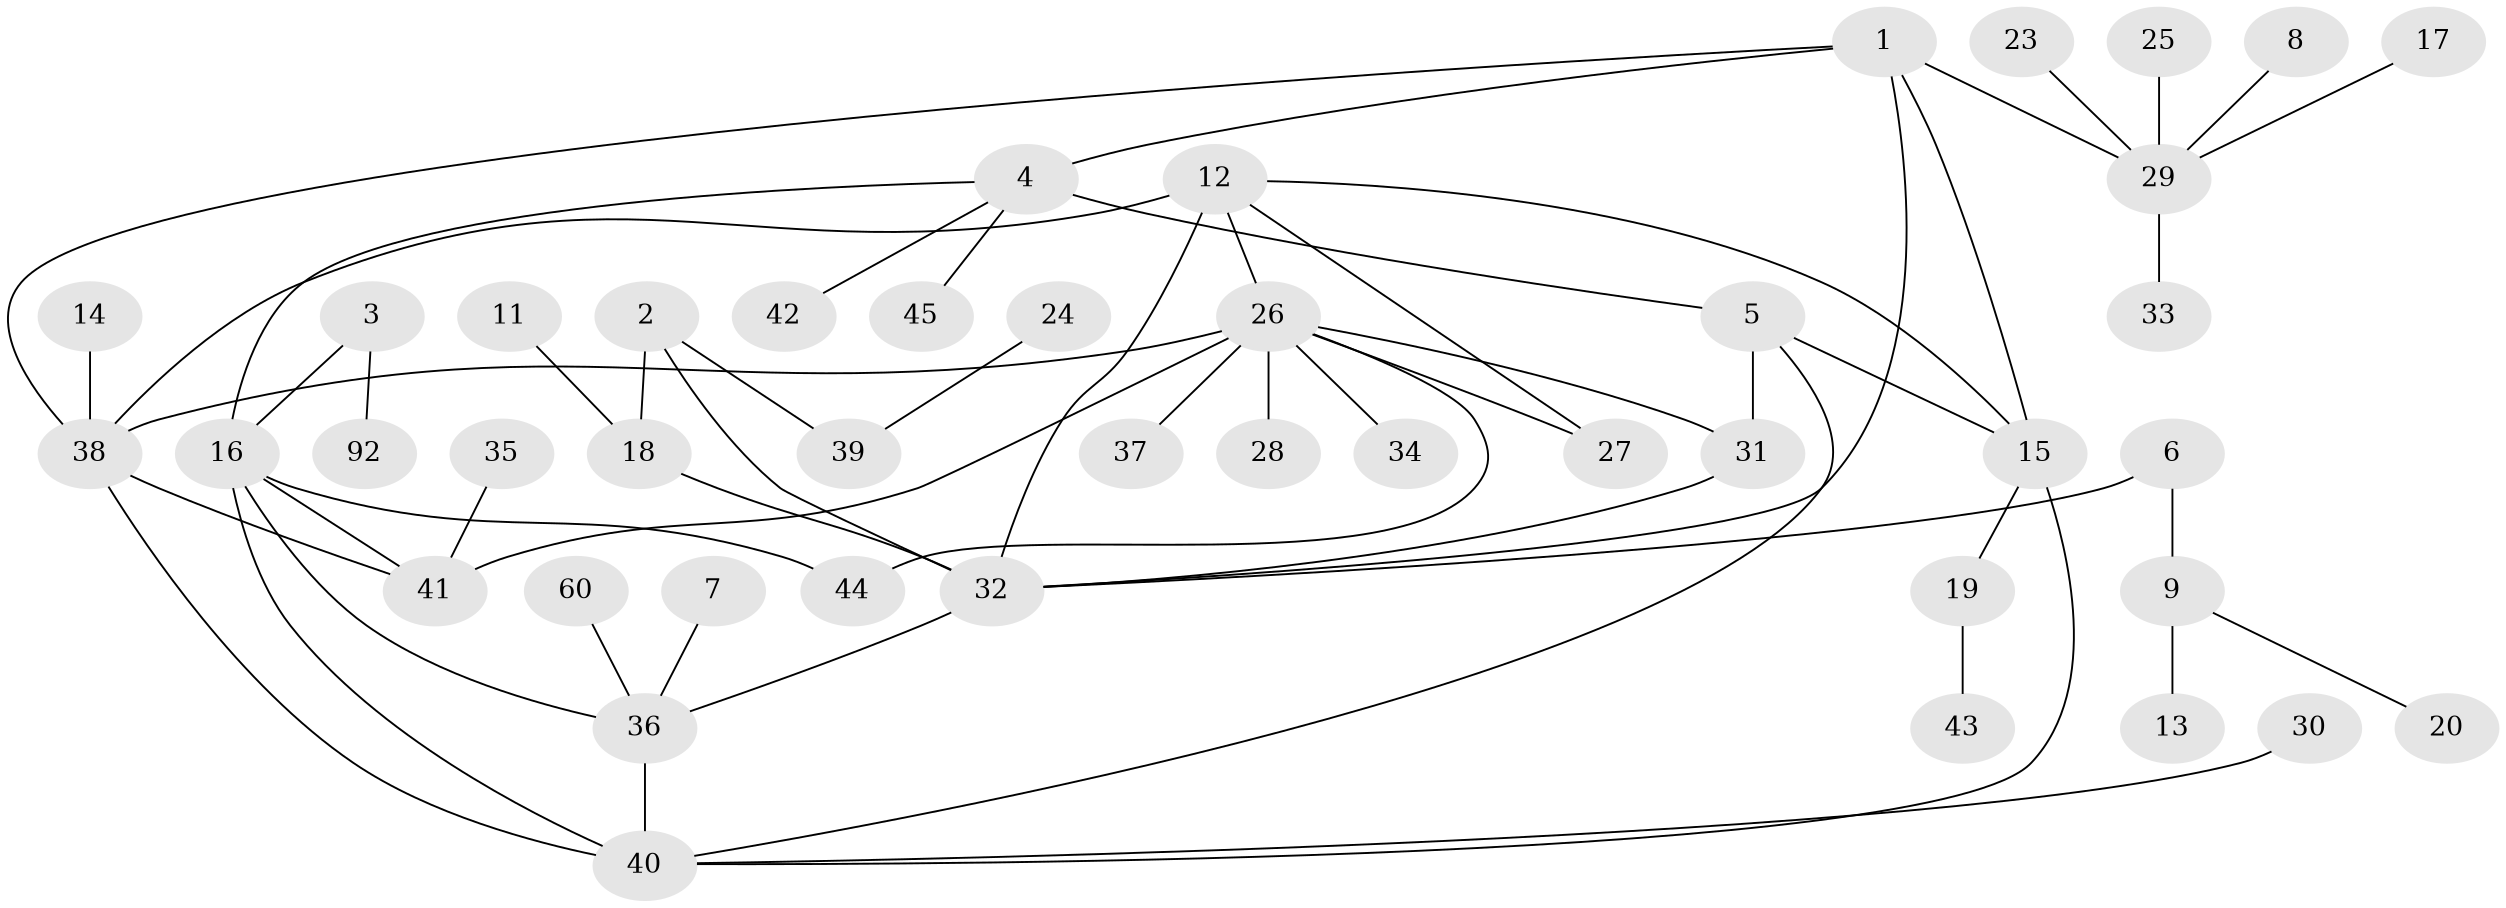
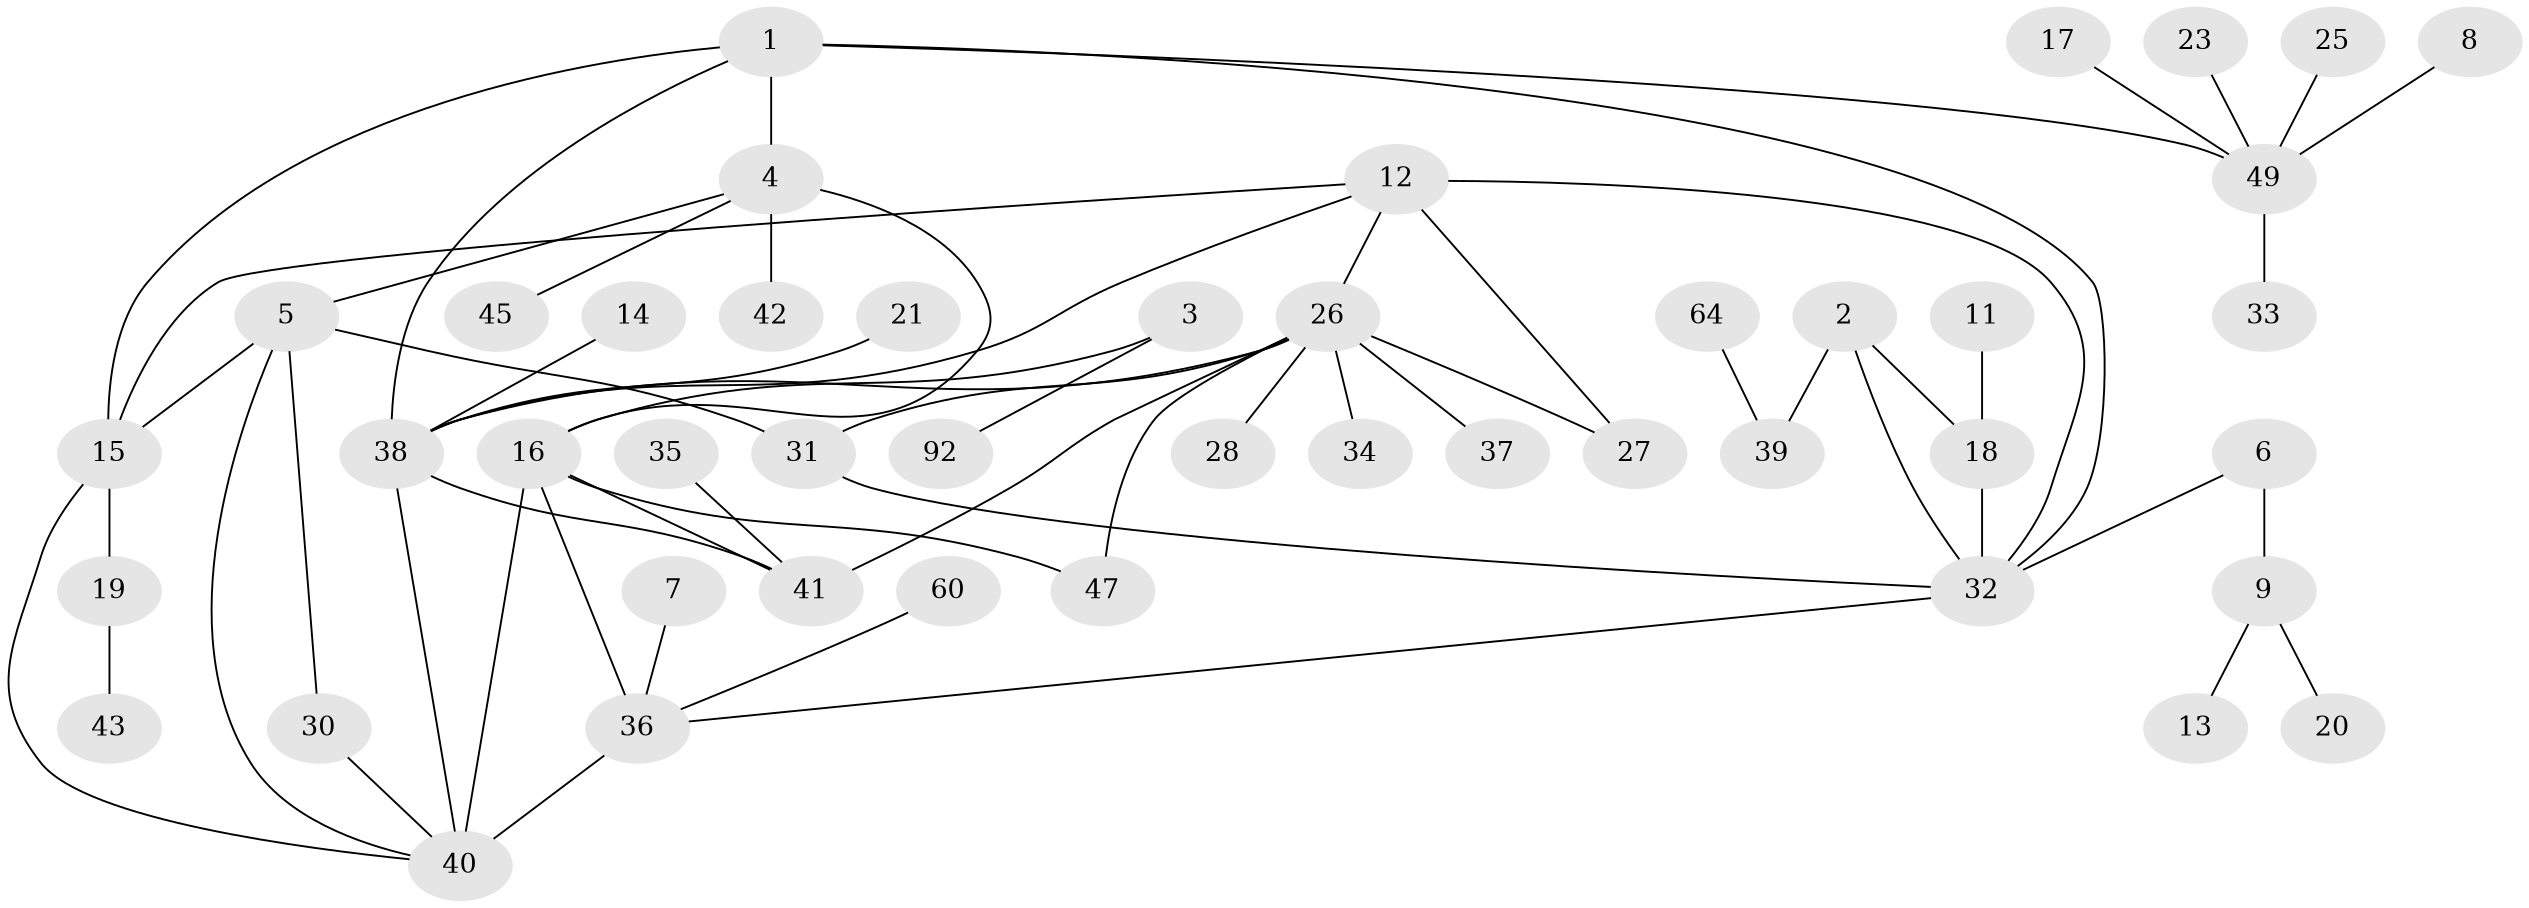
node "29": label "29" -> "49"
node "21": added
node "24": label "24" -> "64"
edge "5" -- "30": added
node "44": label "44" -> "47"
